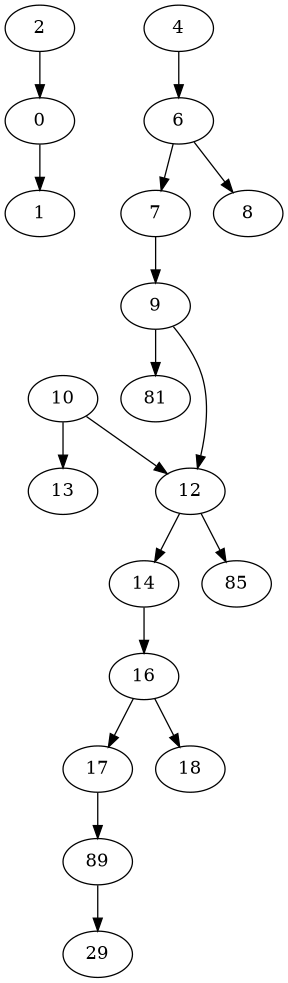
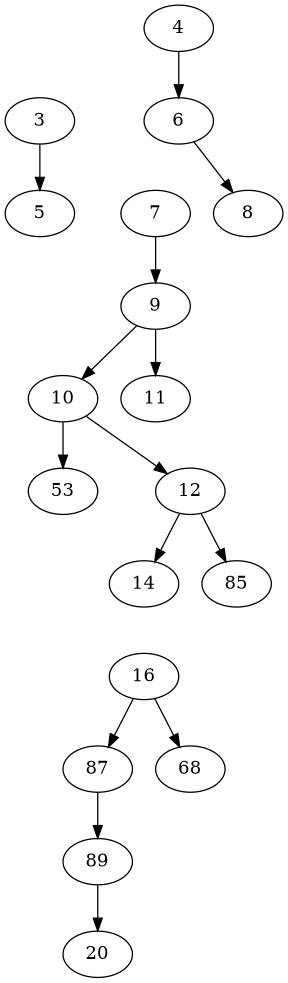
node "2": removed
node "0": label "0" -> "3"
edge "6" -> "7": removed
node "1": label "1" -> "5"
edge "9" -> "12": now "9" -> "10"
node "81": label "81" -> "11"
node "13": label "13" -> "53"
edge "14" -> "16": removed
node "17": label "17" -> "87"
node "18": label "18" -> "68"
node "29": label "29" -> "20"
